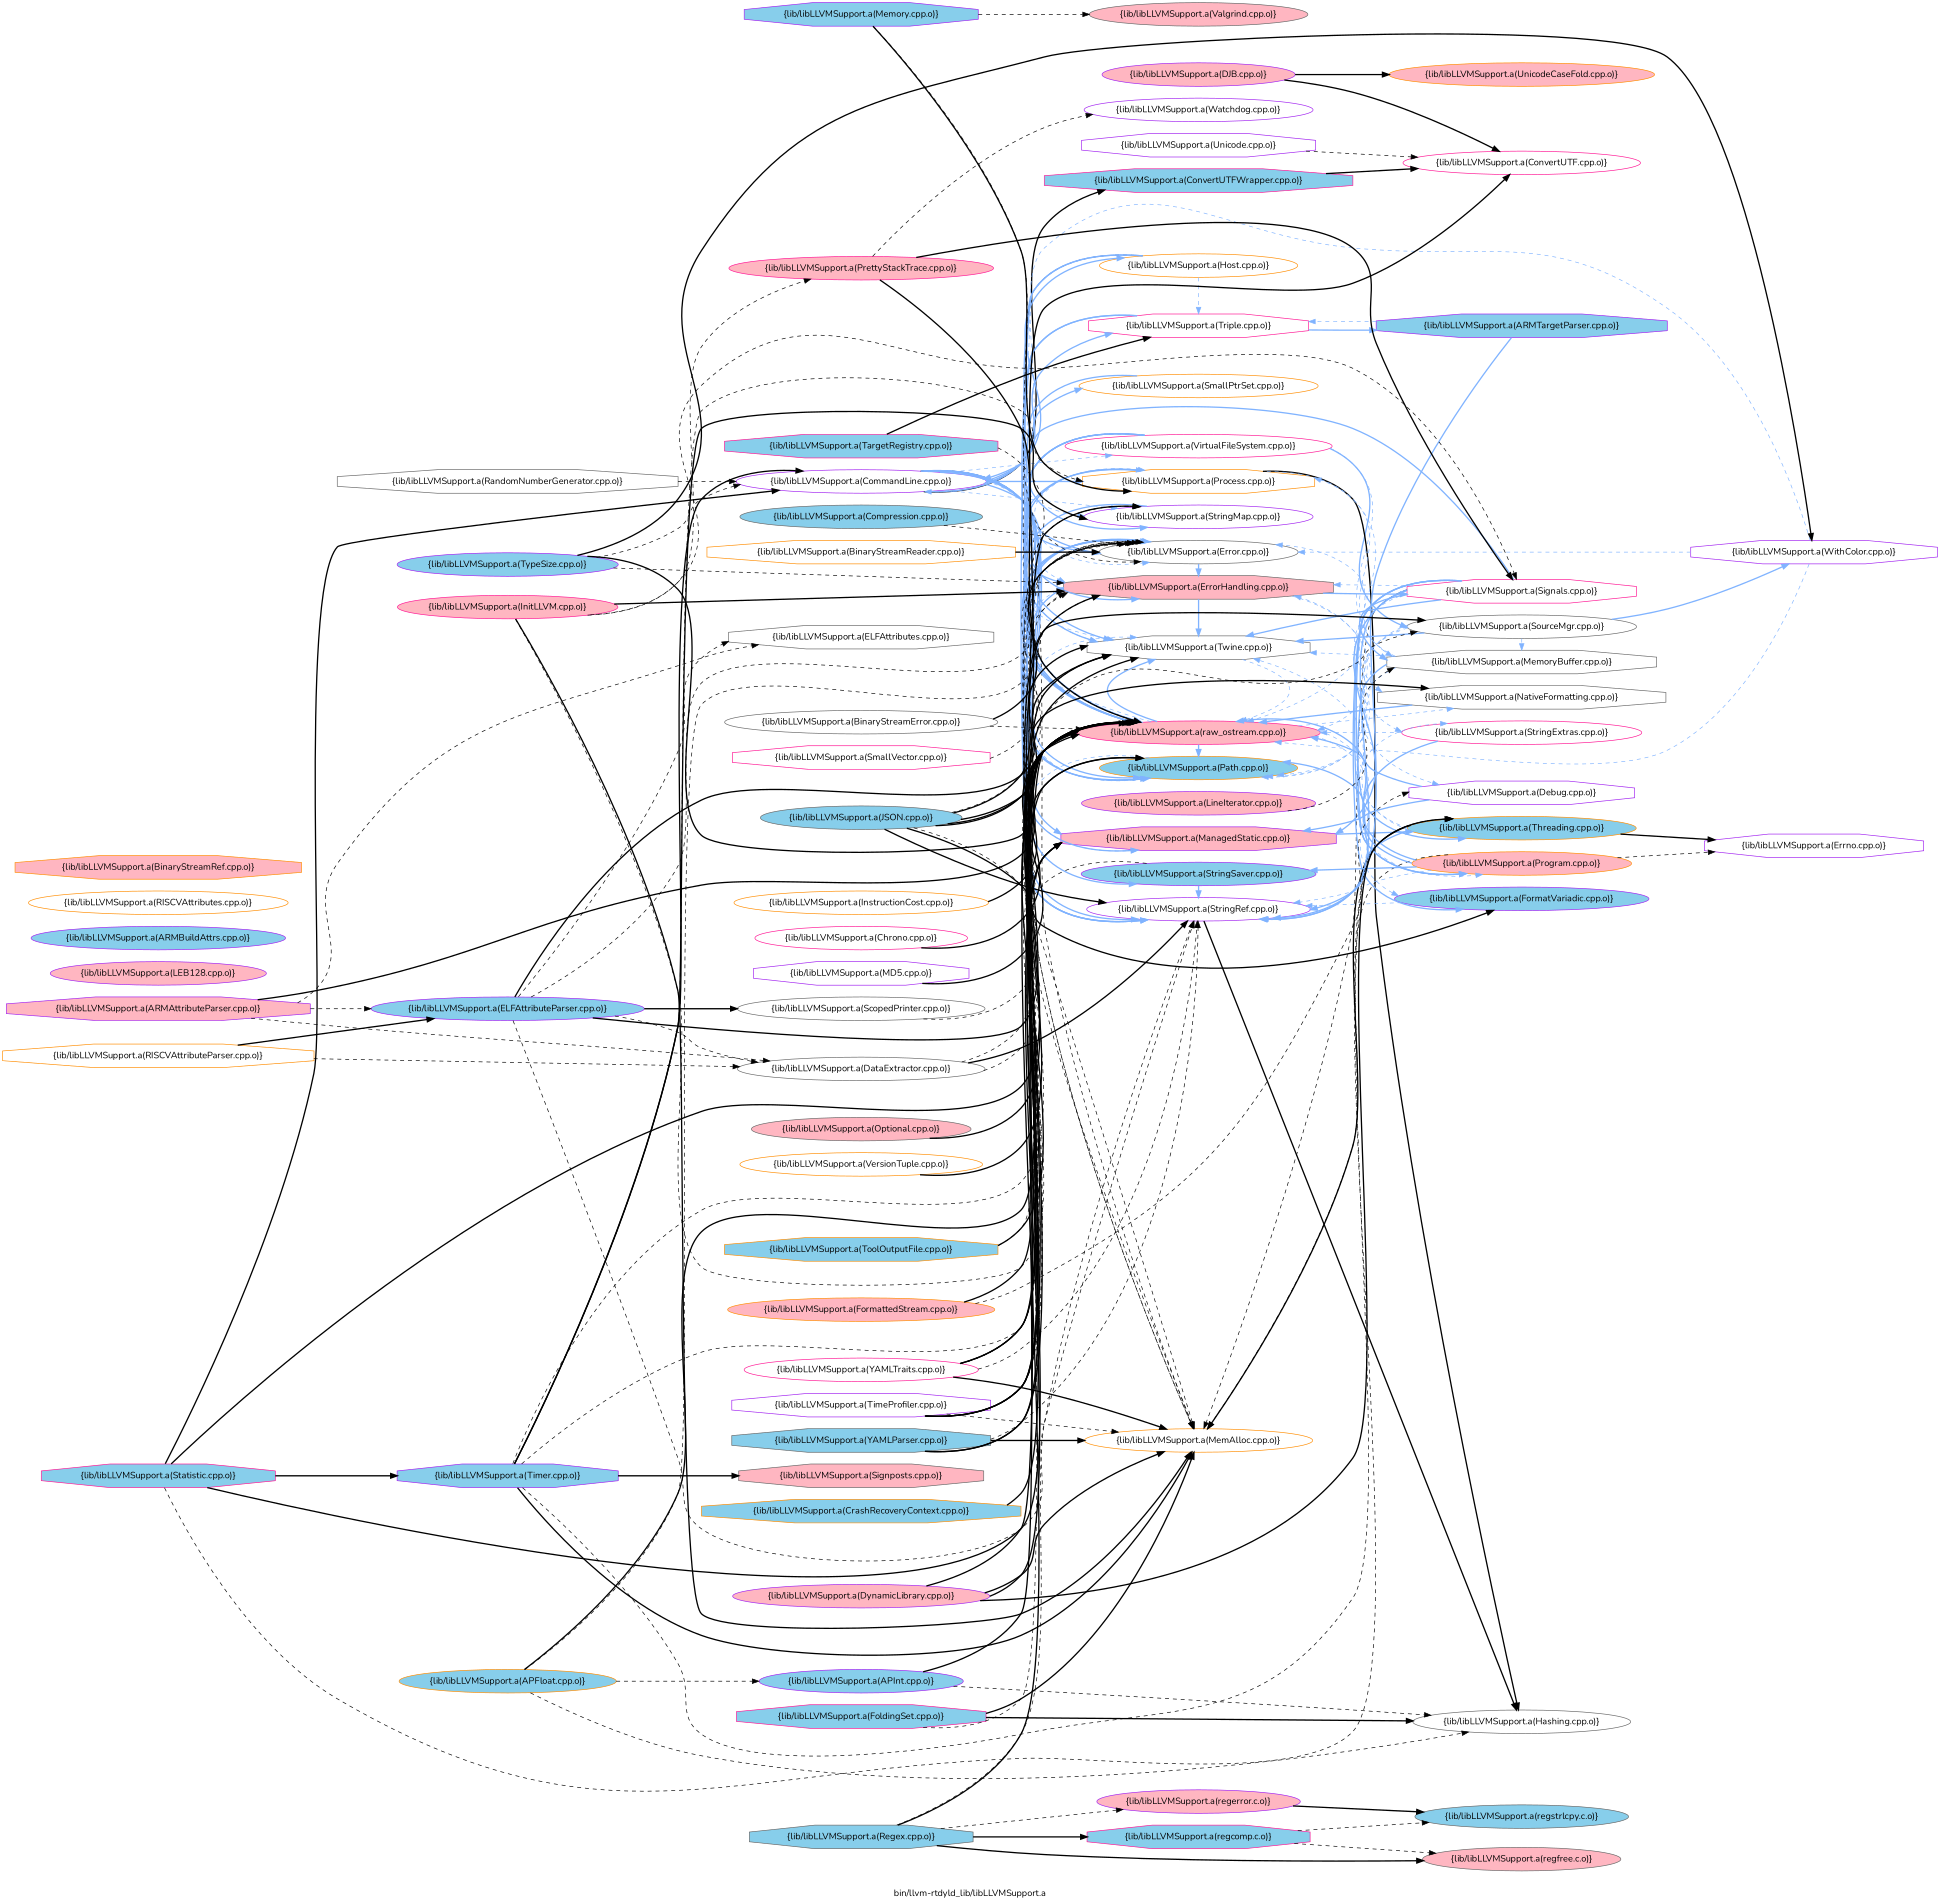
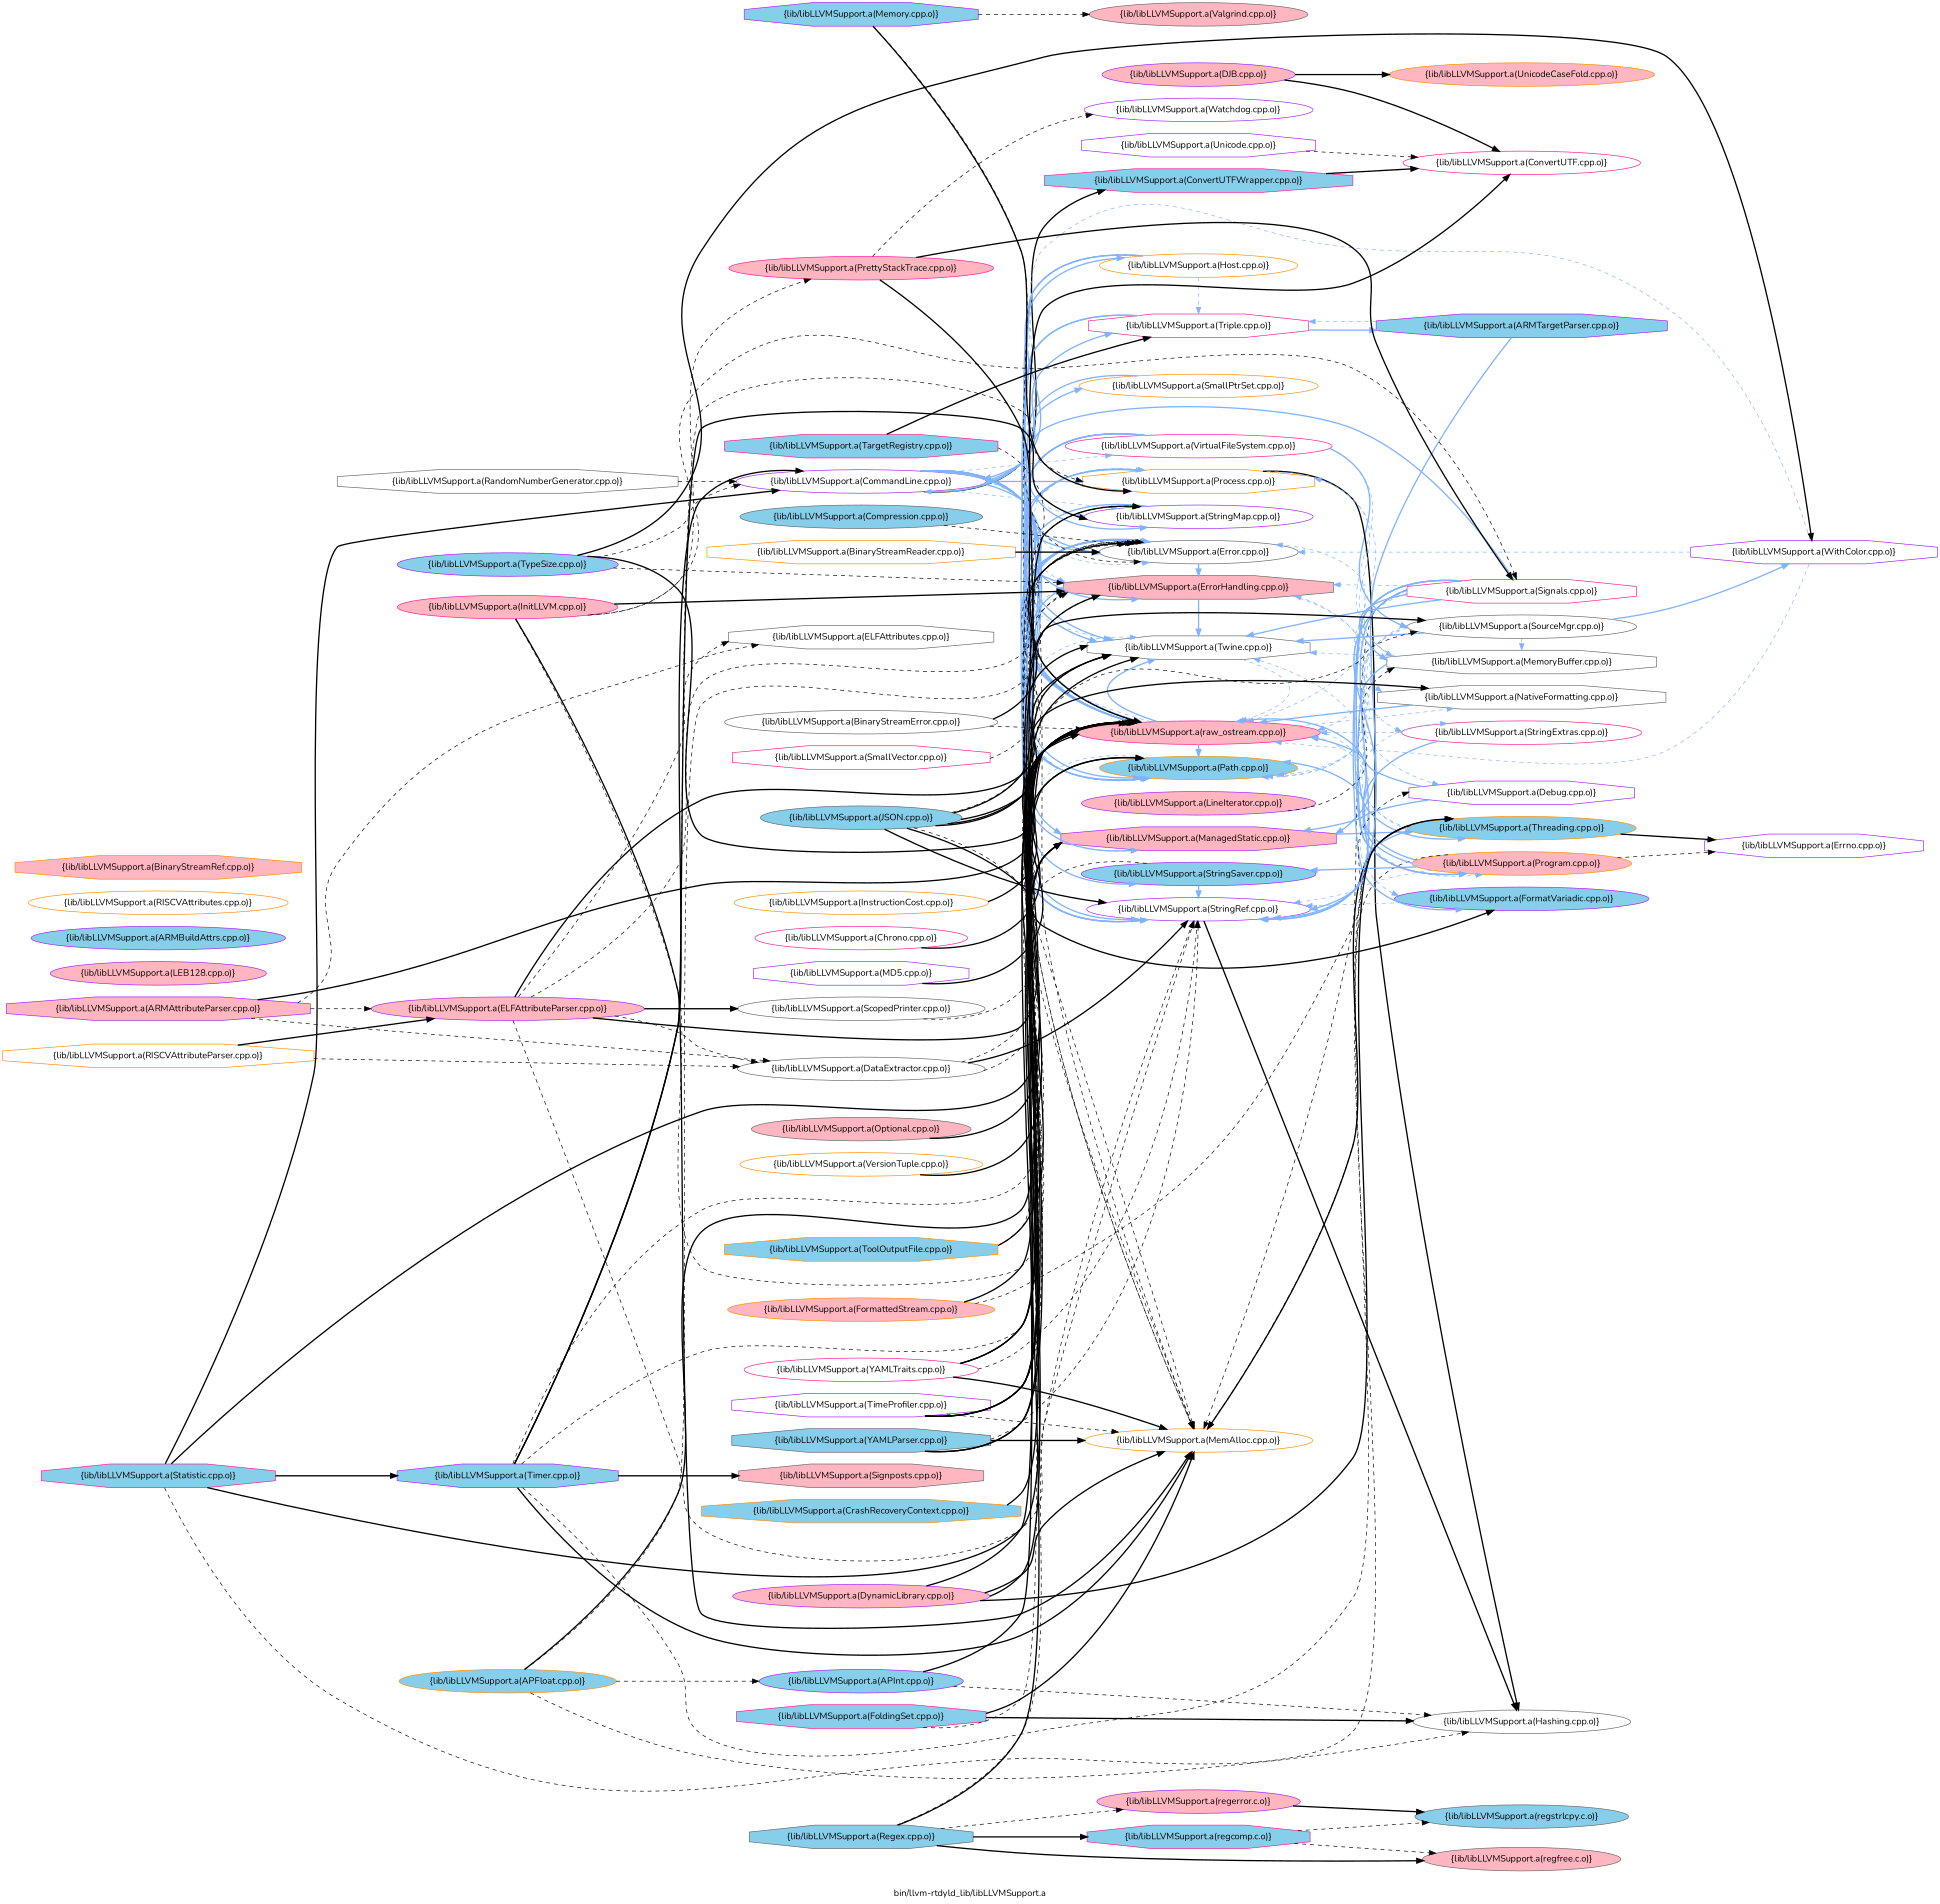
edge "{lib/libLLVMSupport.a(ErrorHandling.cpp.o)}" -> "{lib/libLLVMSupport.a(Signals.cpp.o)}": removed
node "{lib/libLLVMSupport.a(ELFAttributeParser.cpp.o)}": fillcolor skyblue -> lightpink
